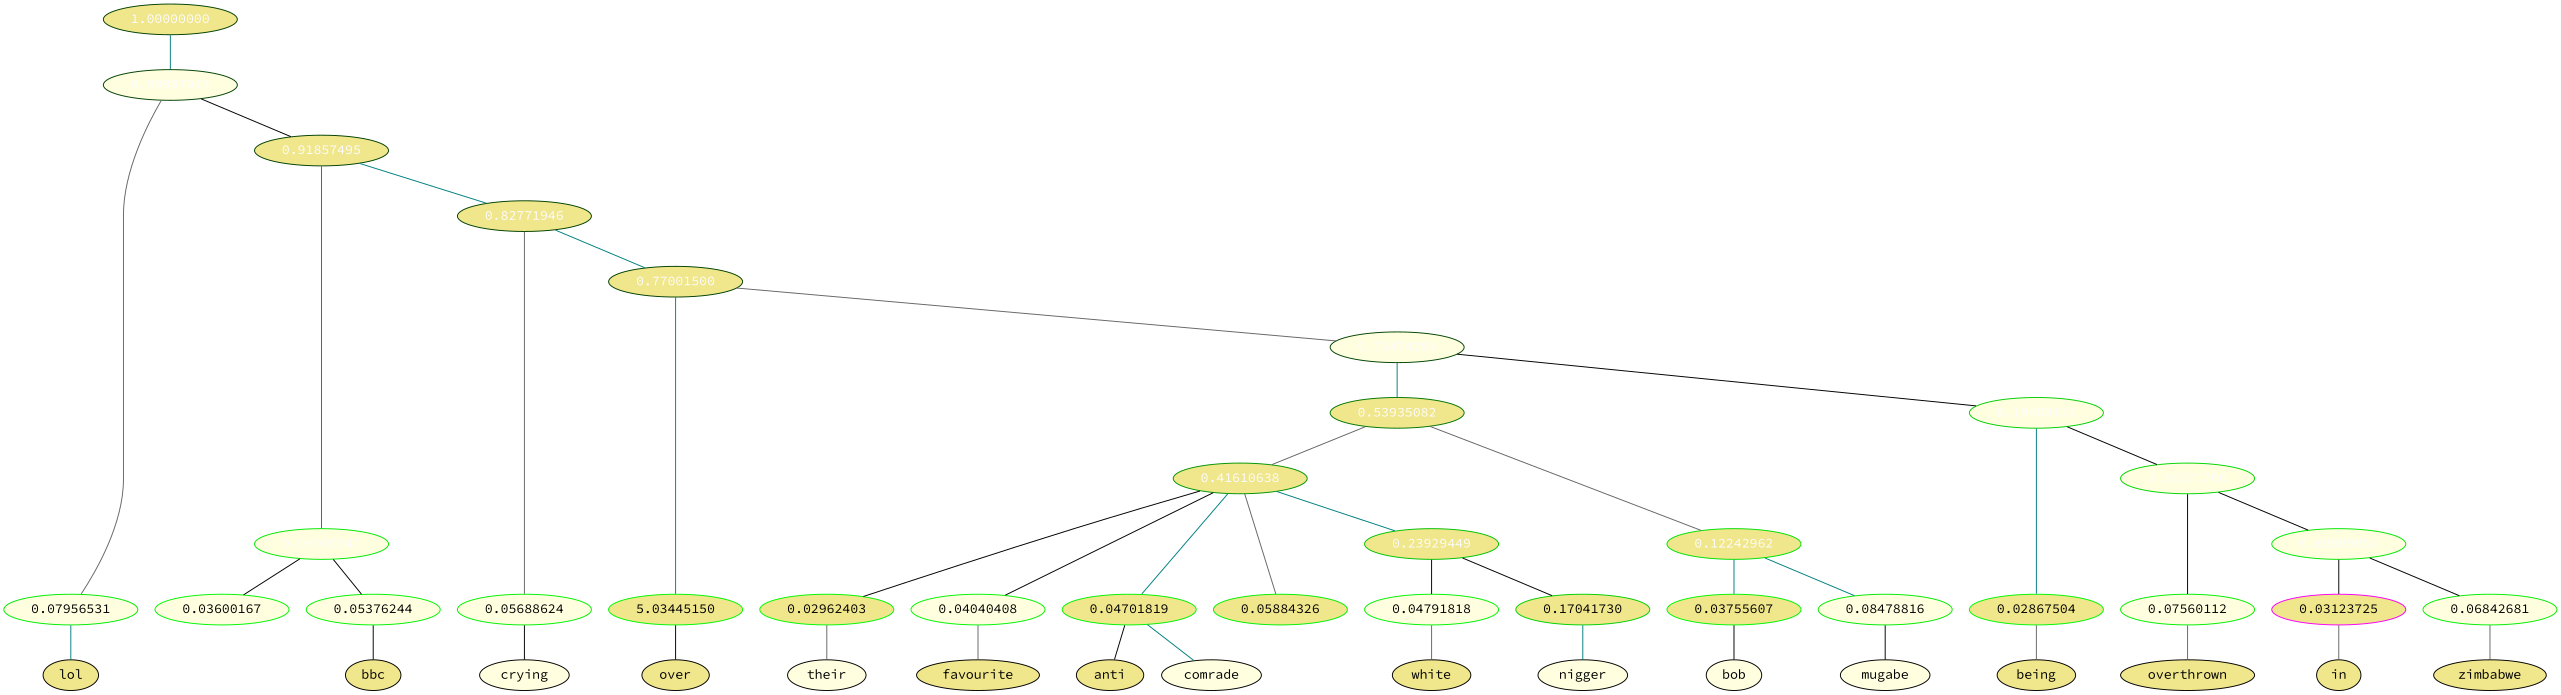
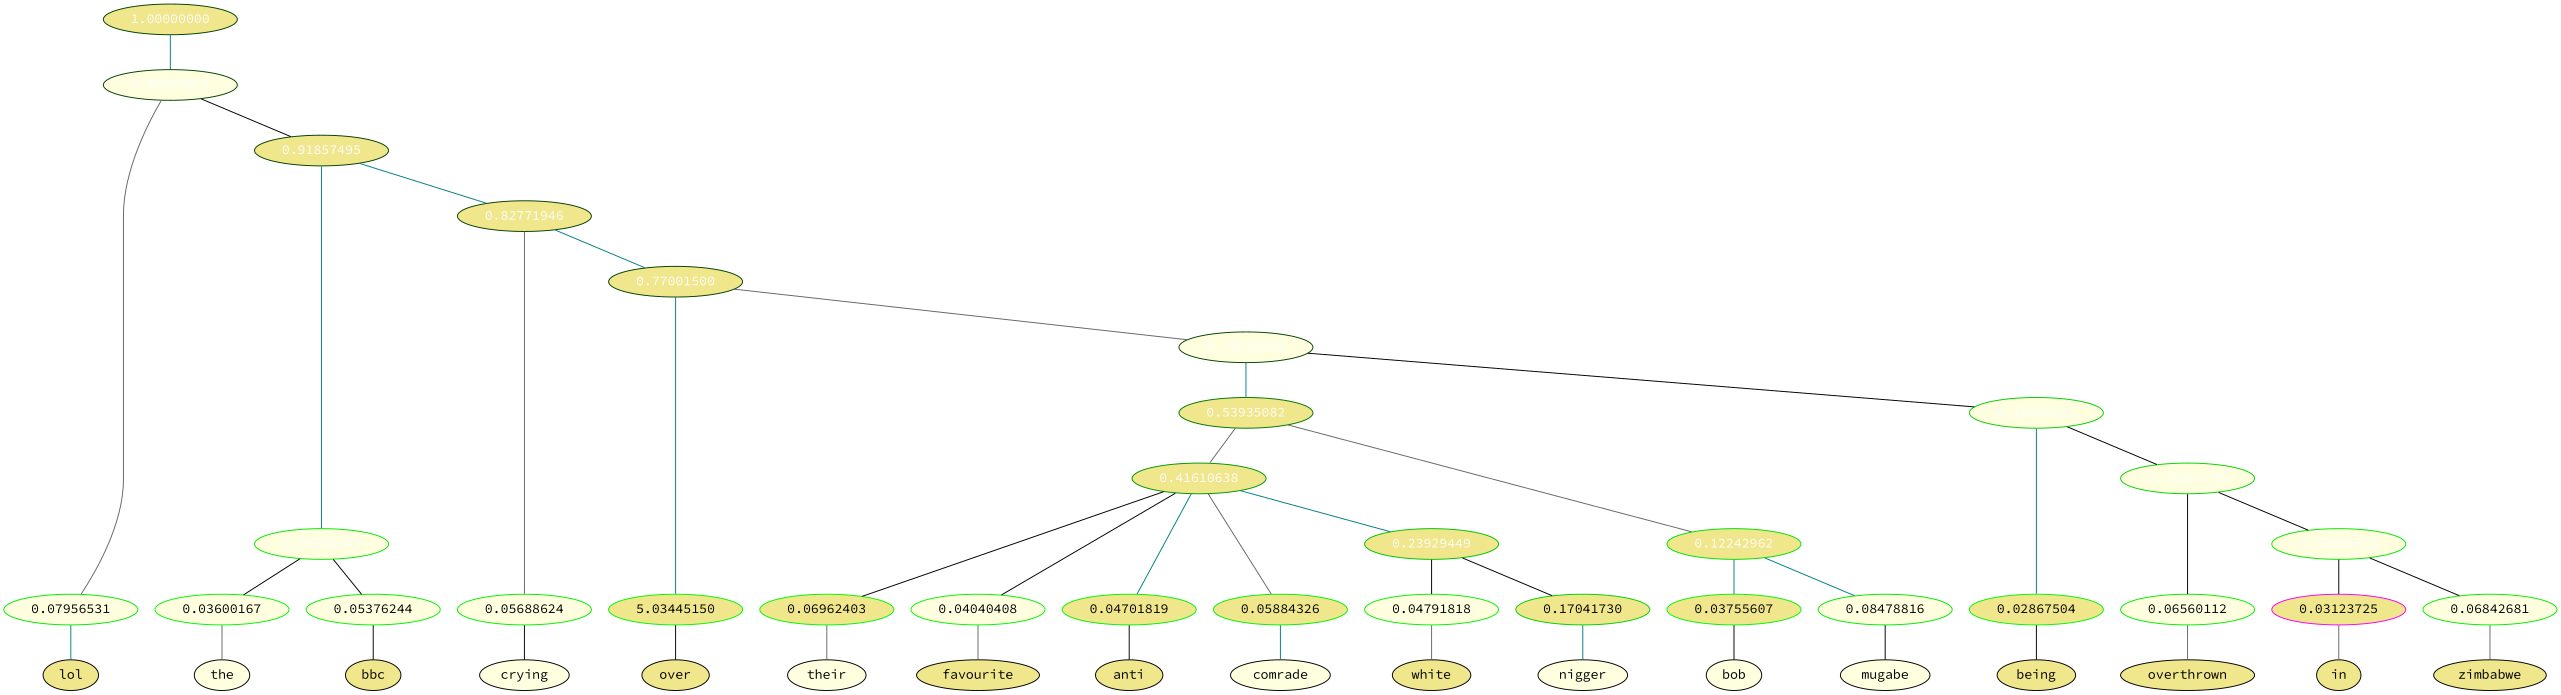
node "0.02962403": label "0.02962403" -> "0.06962403"
node "0.07560112": label "0.07560112" -> "0.06560112"
edge "0.02867504" -- "being": color gray40 -> black
edge "0.04701819" -- "comrade": now "0.05884326" -- "comrade"
node "the": added
